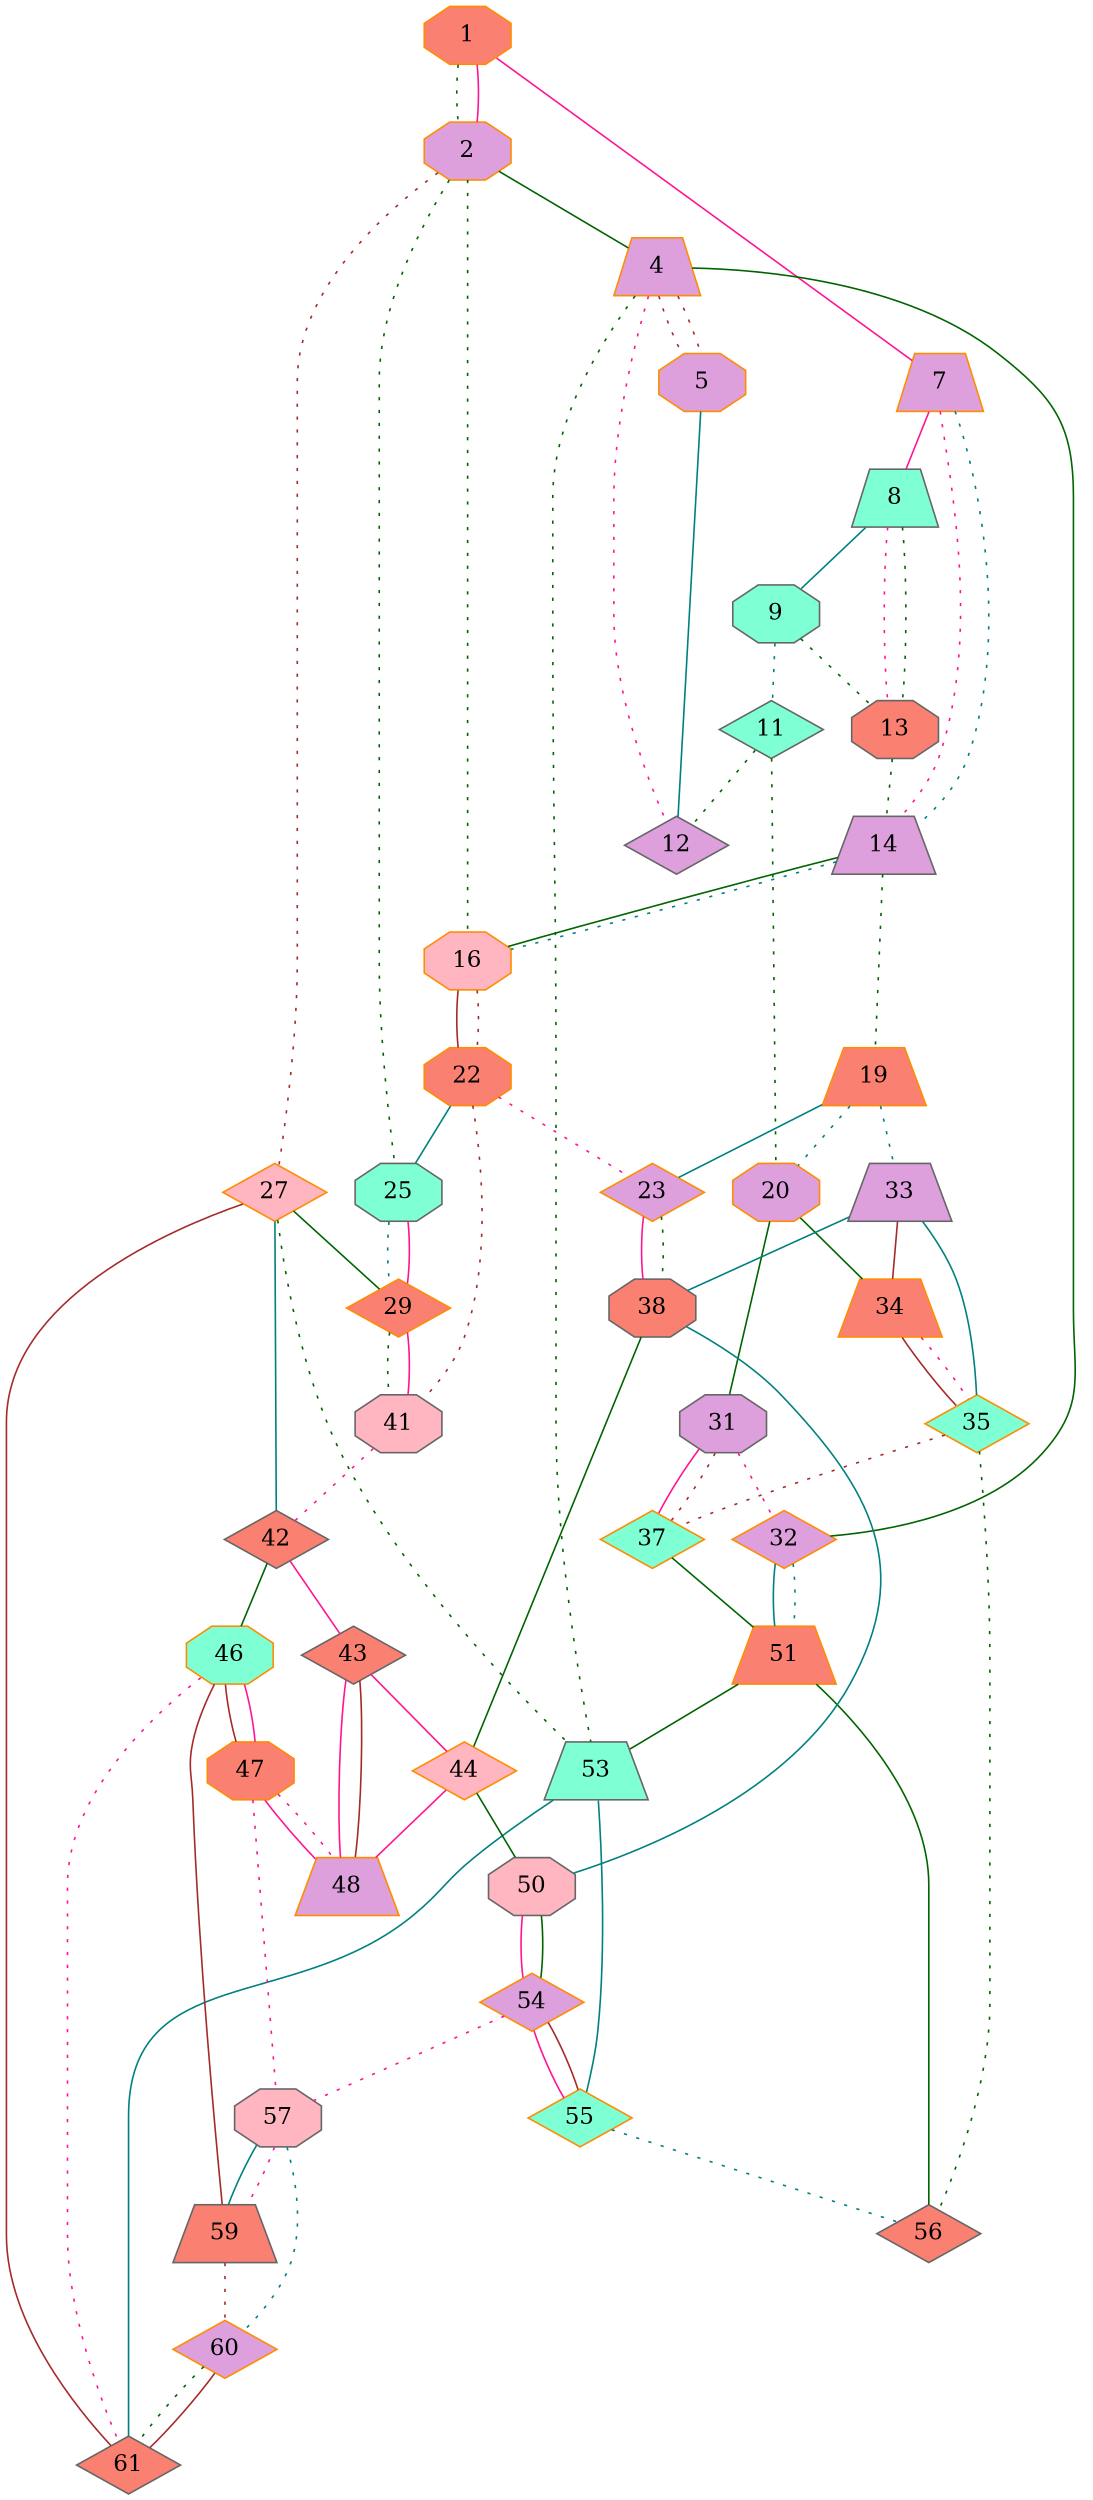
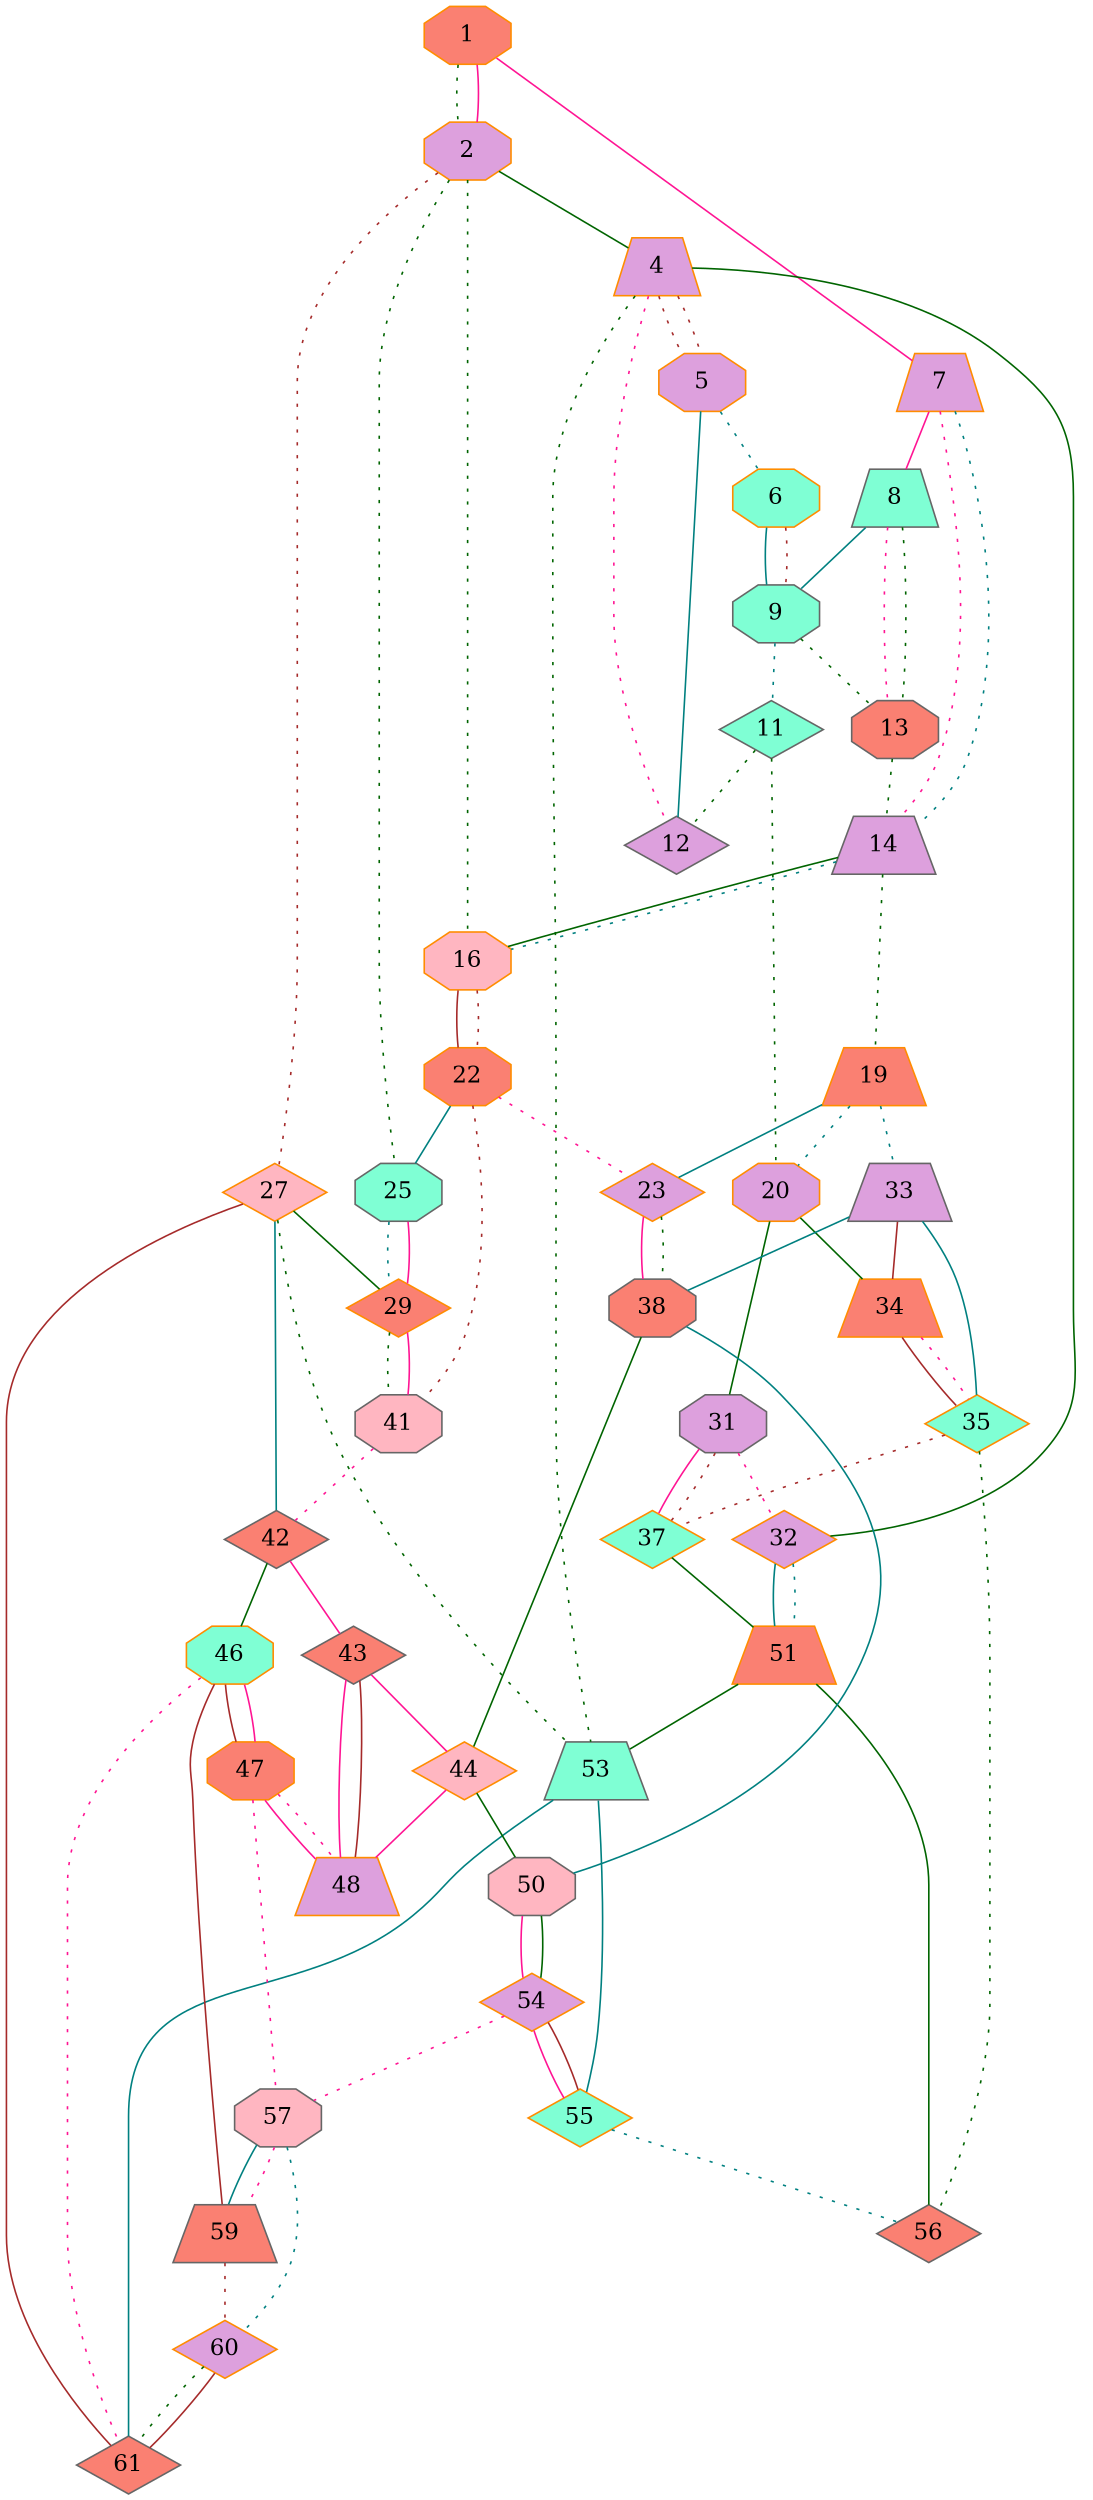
node "6": added
